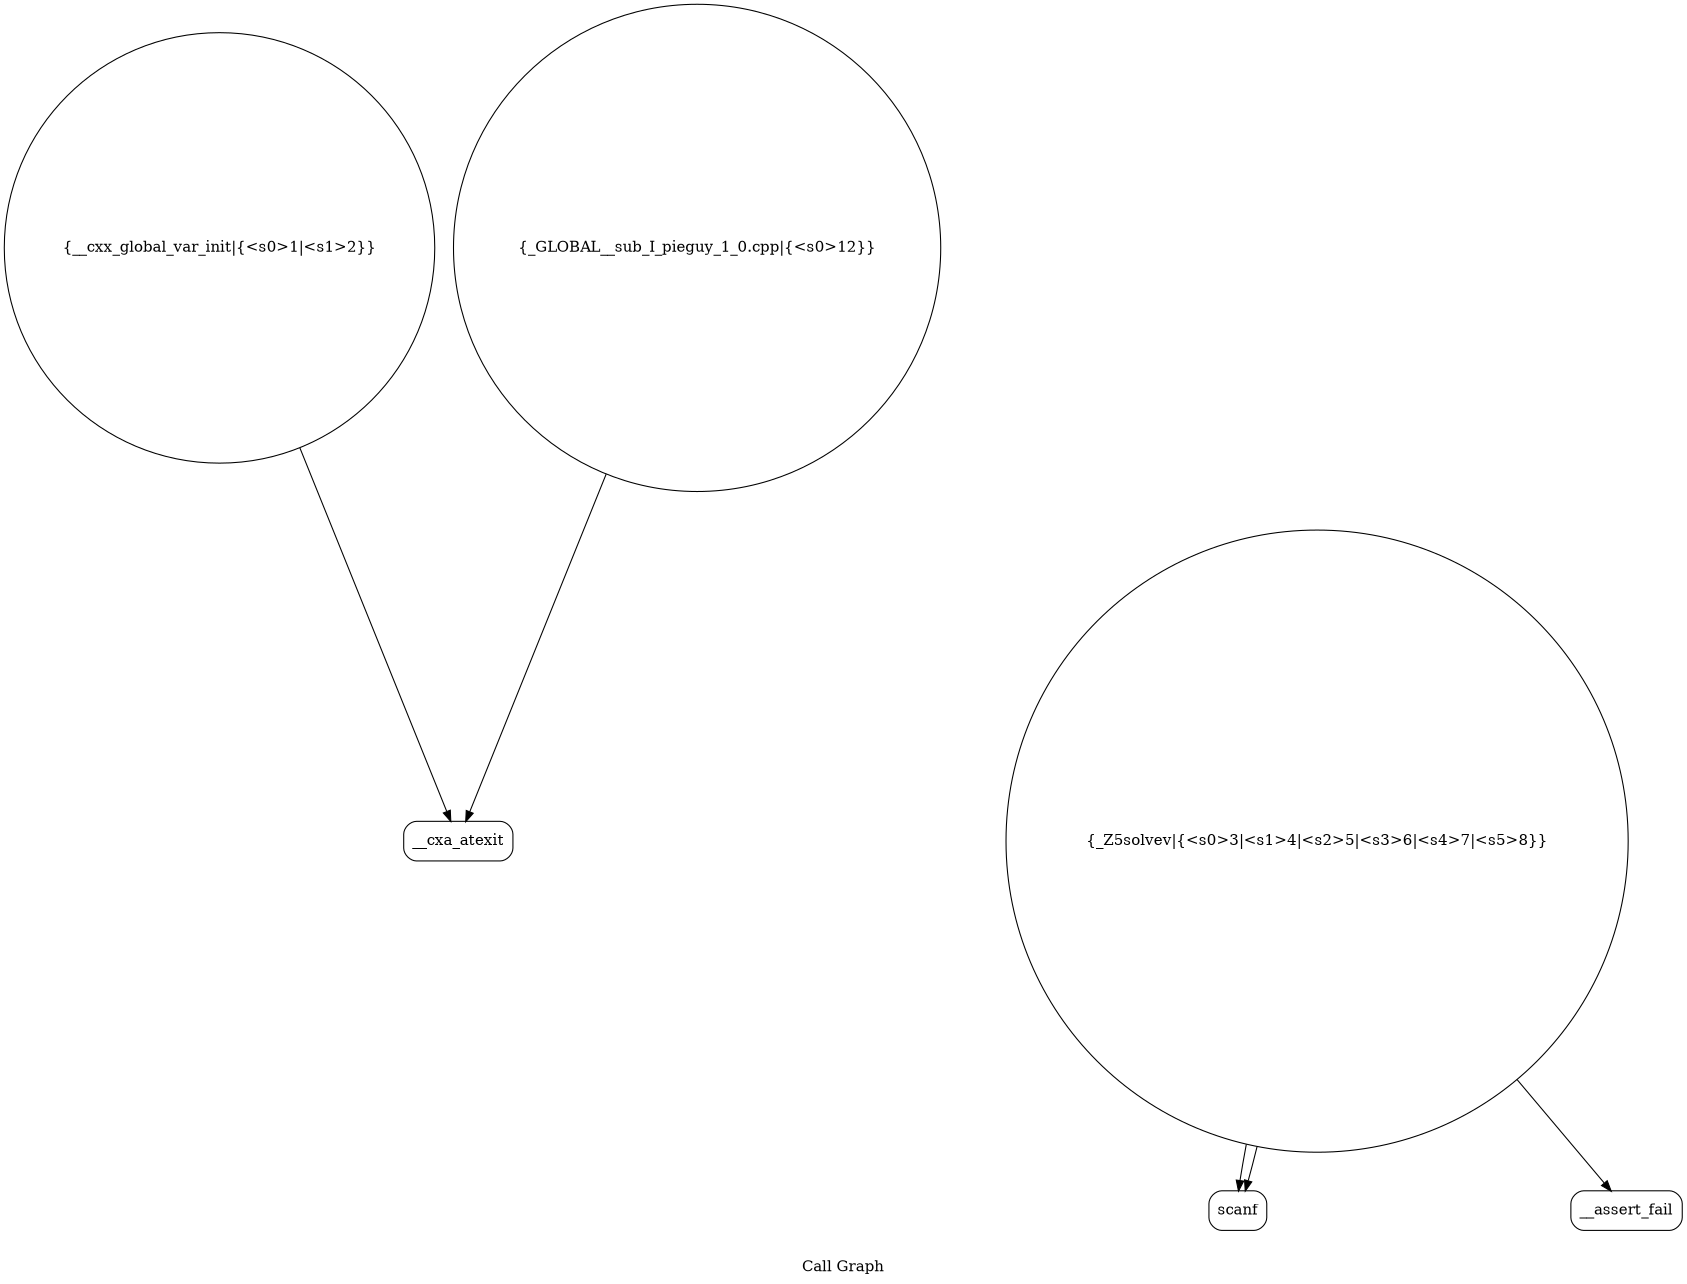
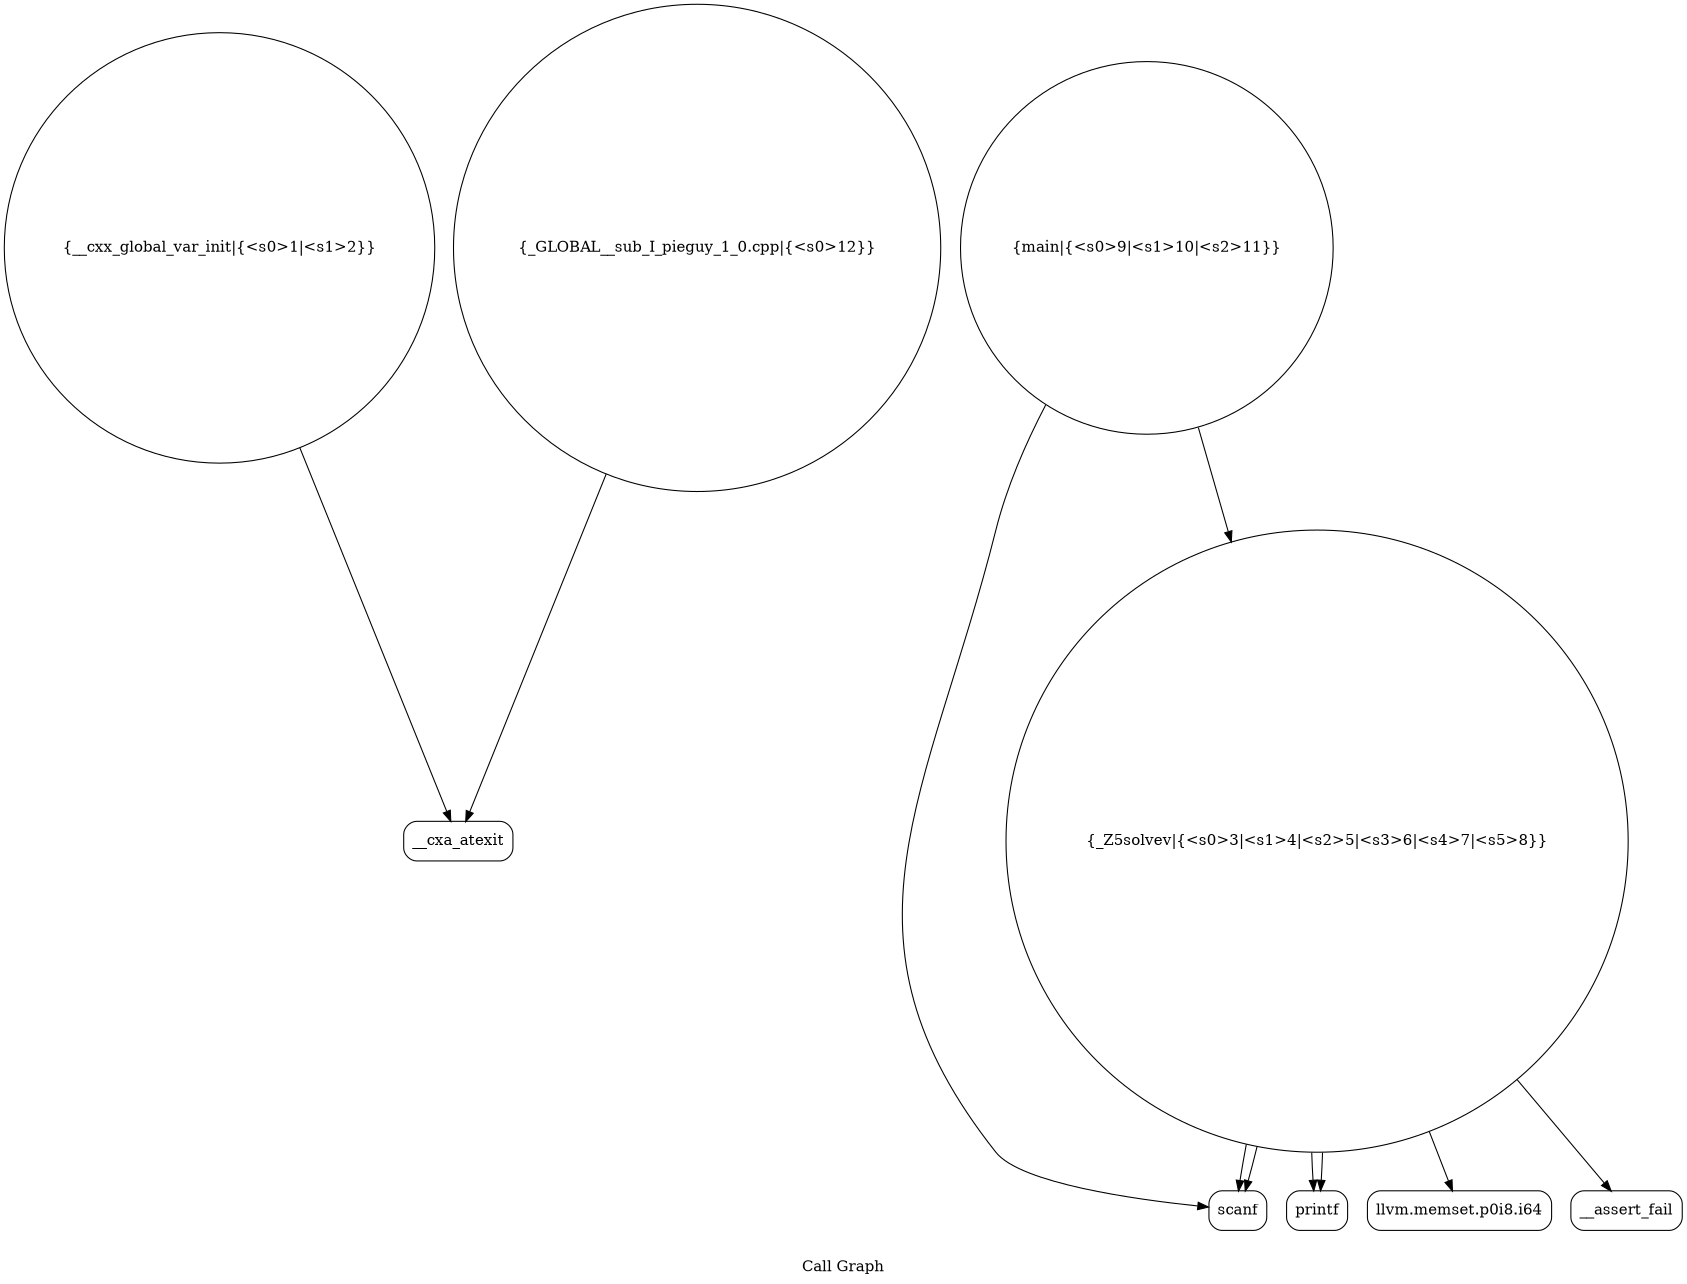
node "{main|{<s0>9|<s1>10|<s2>11}}": added
node "printf": added
node "llvm.memset.p0i8.i64": added
